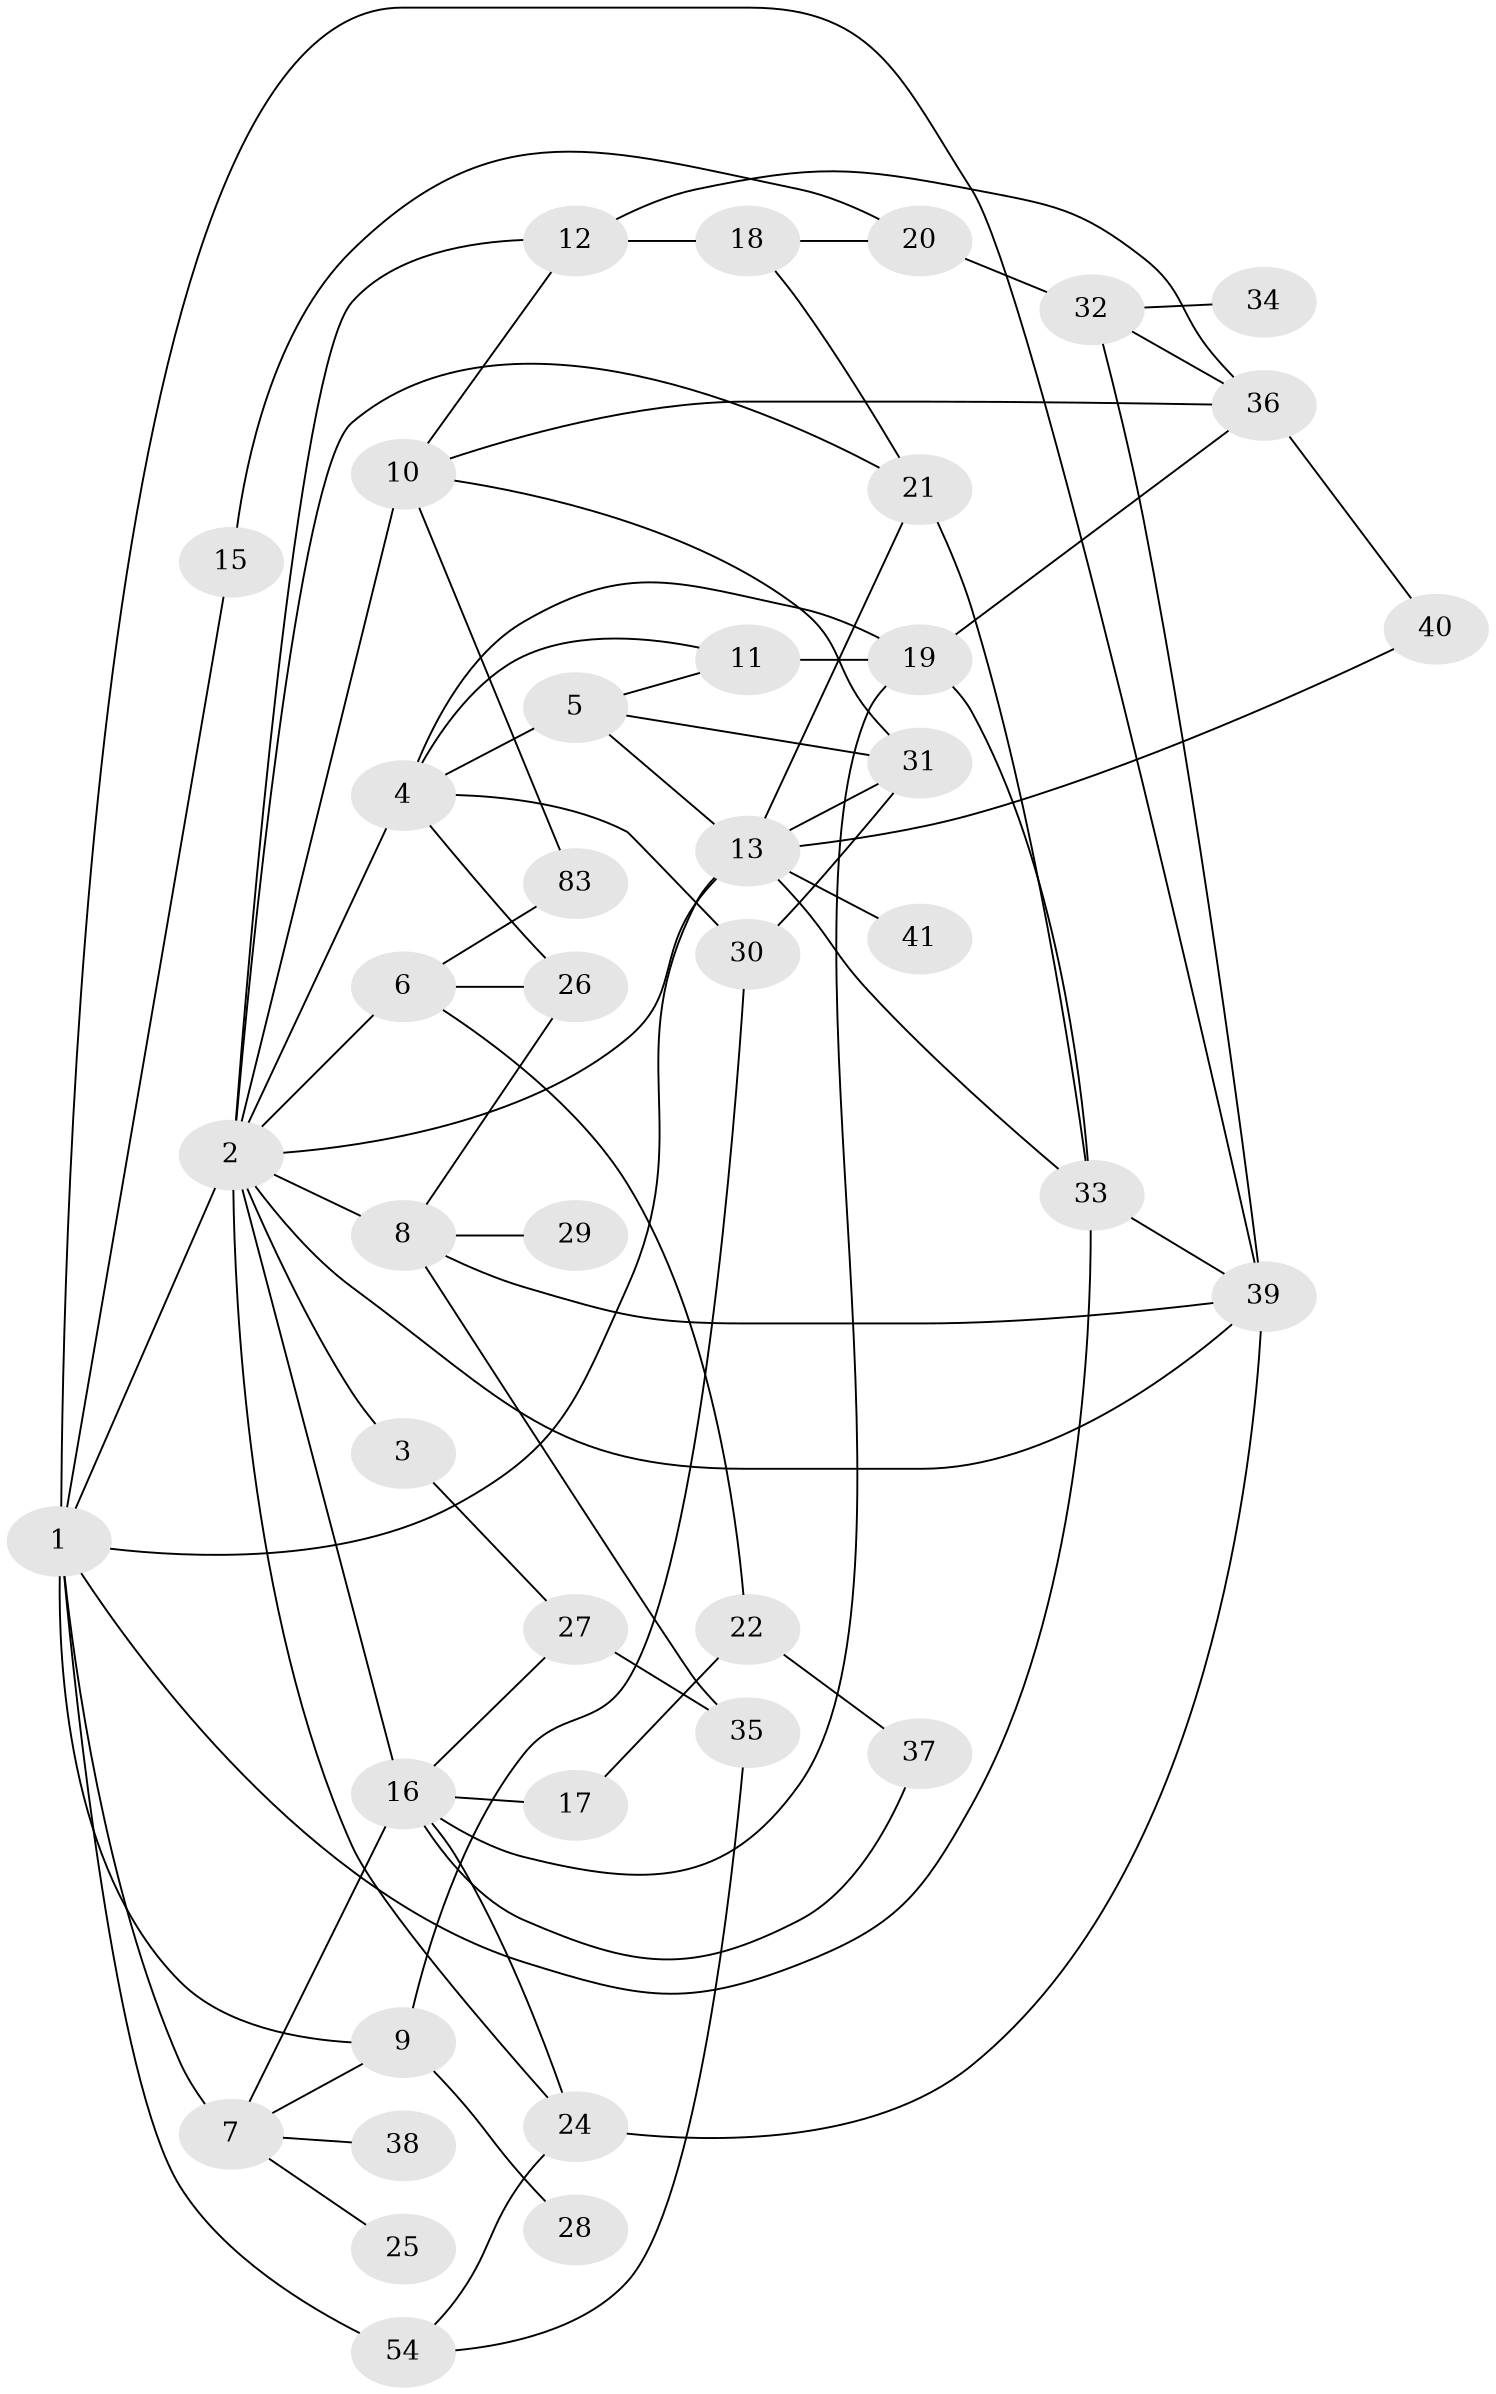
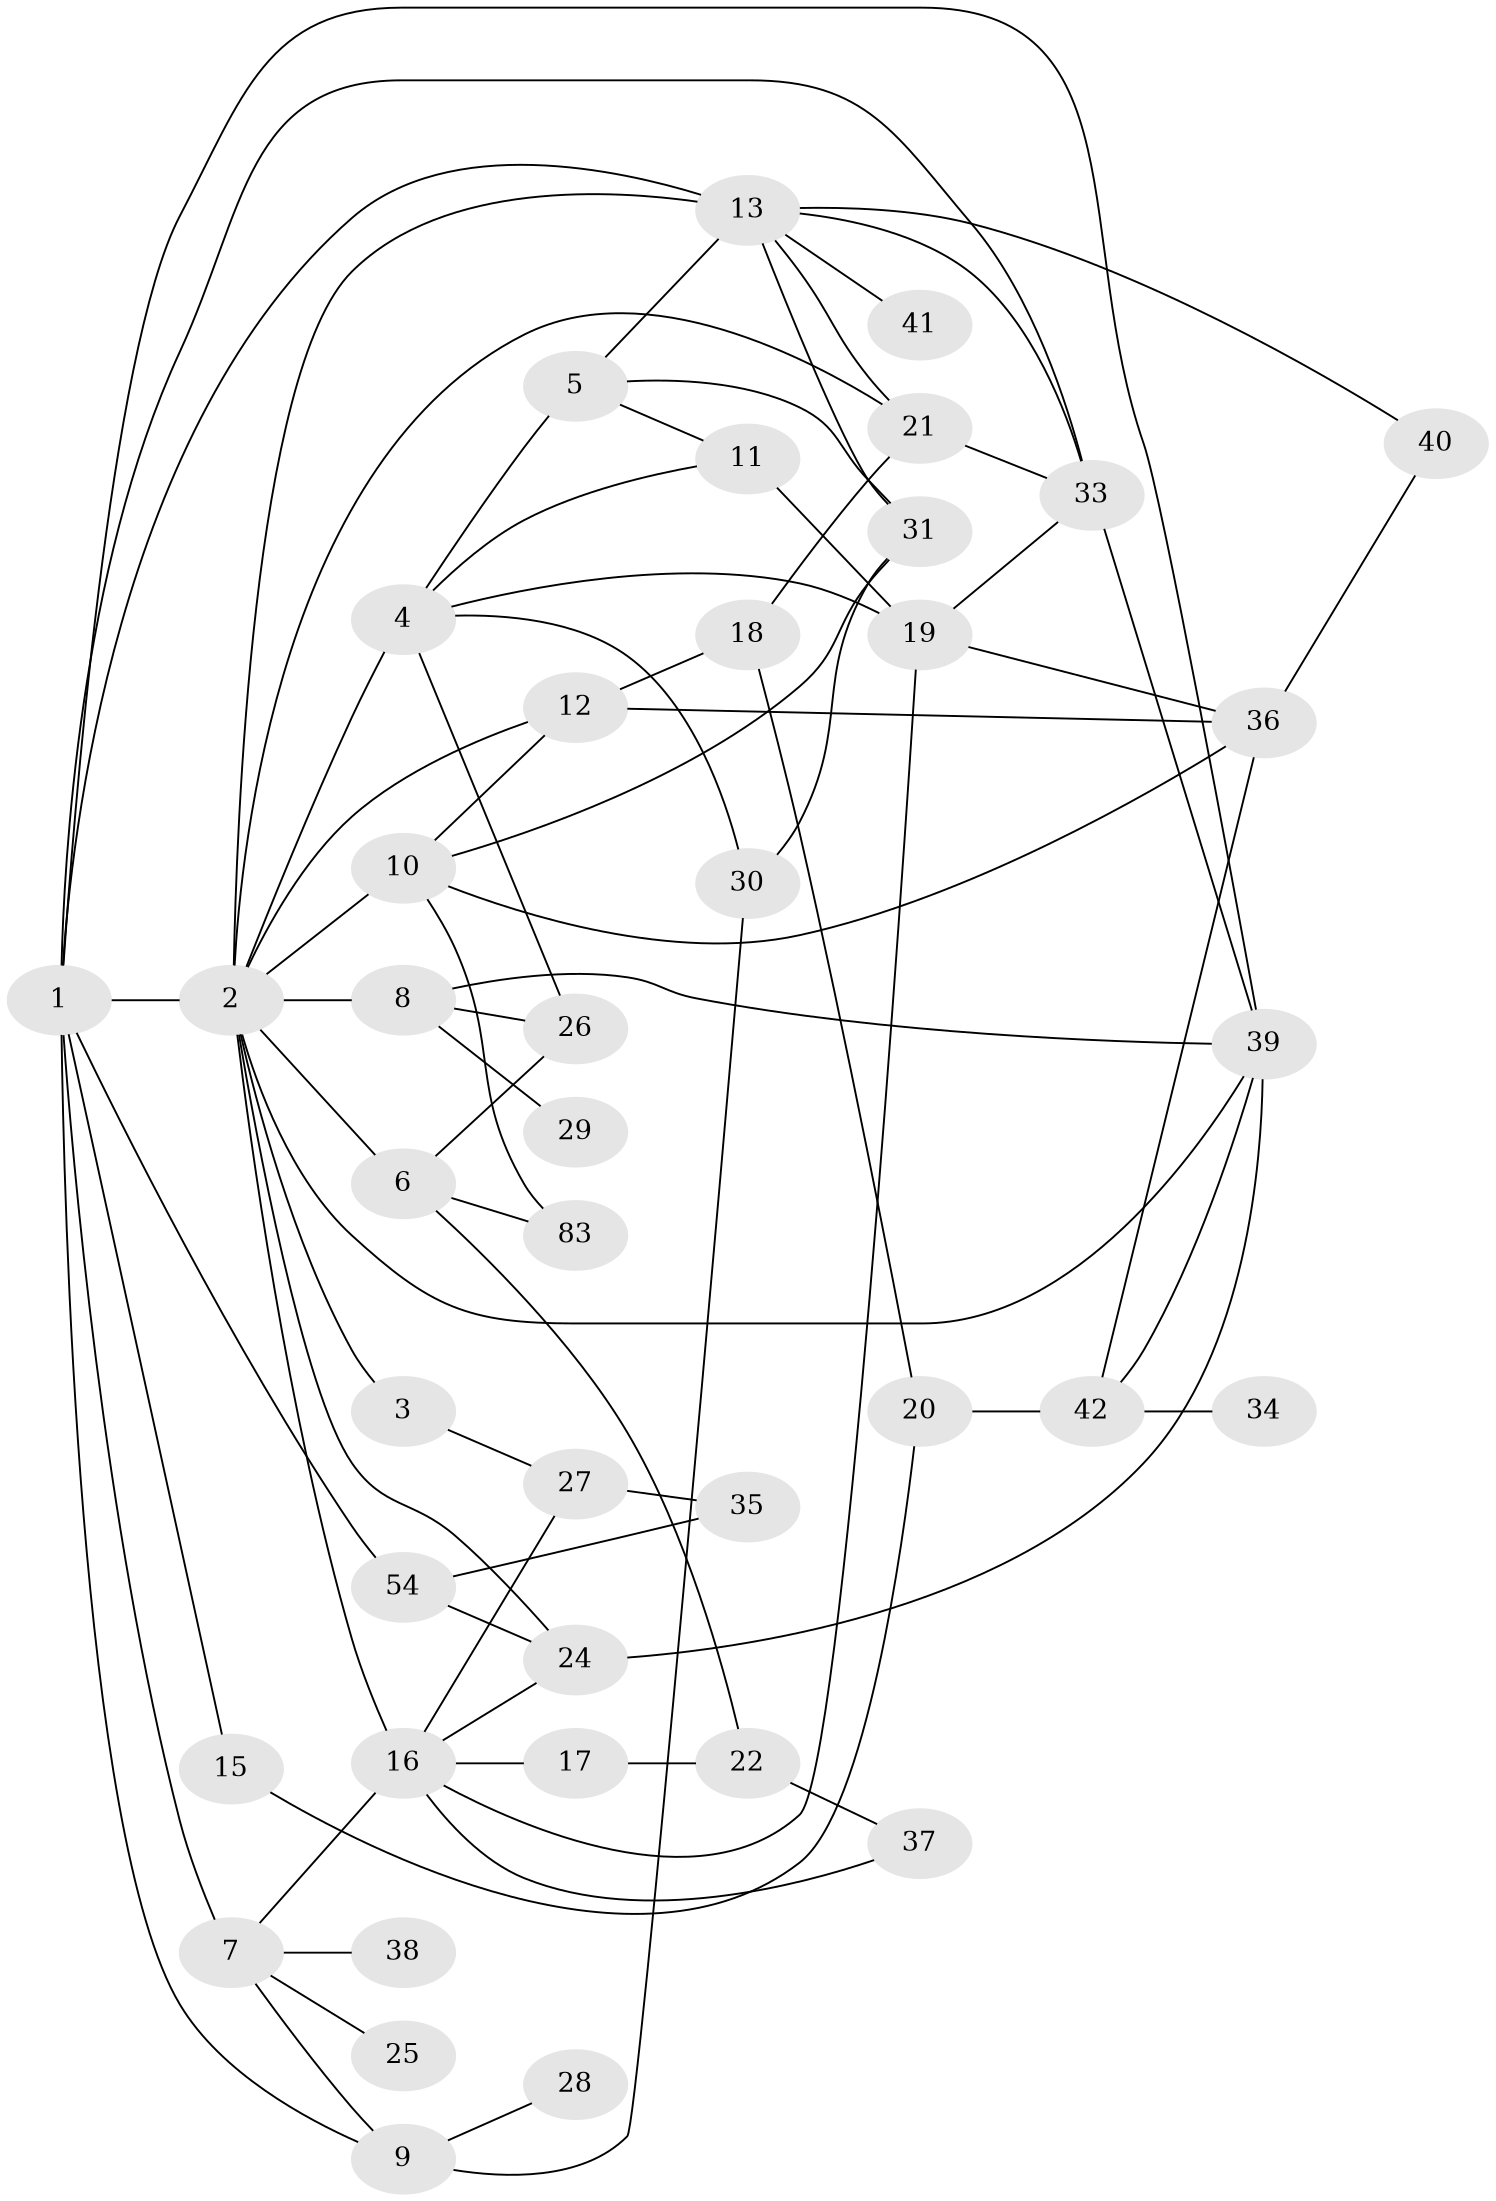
node "32": label "32" -> "42"
edge "8" -- "35": removed
